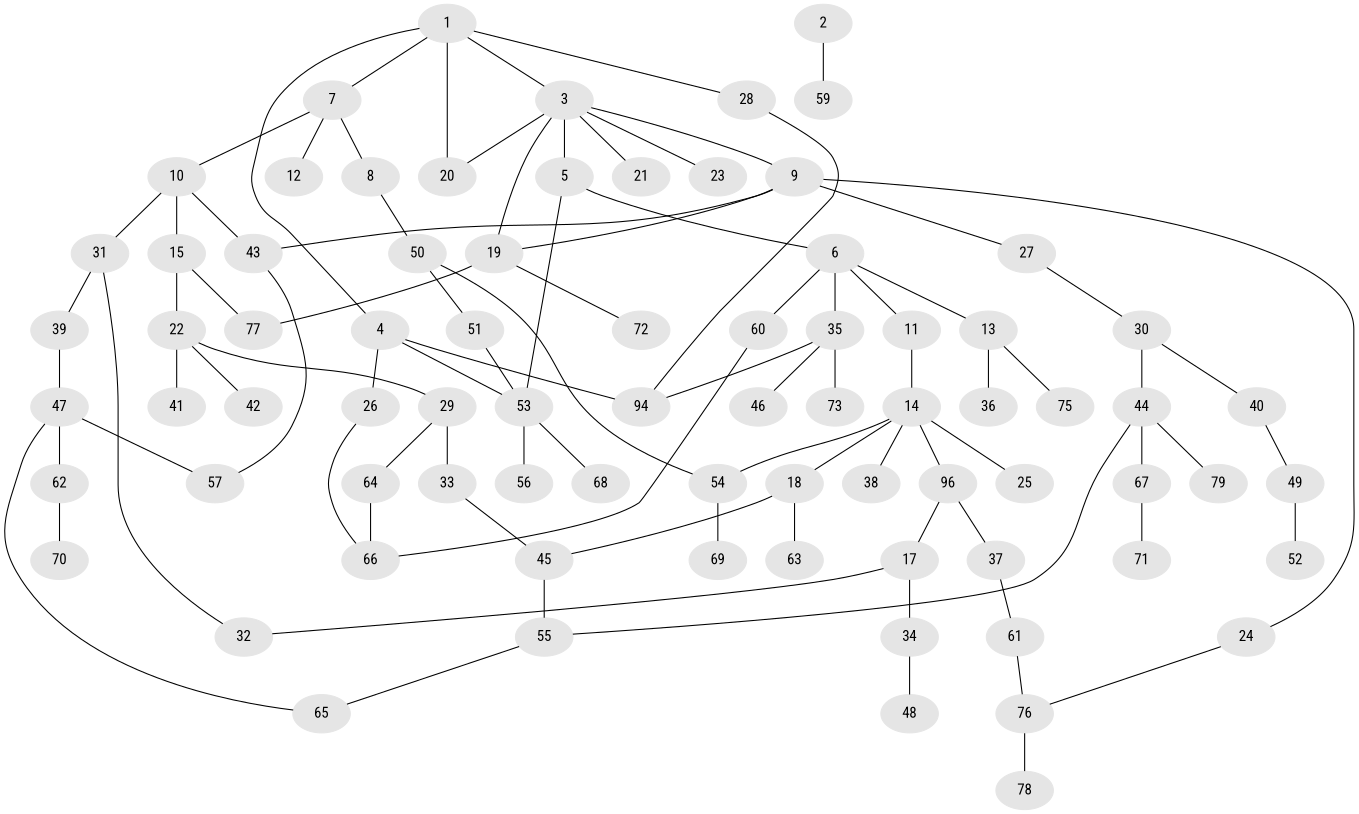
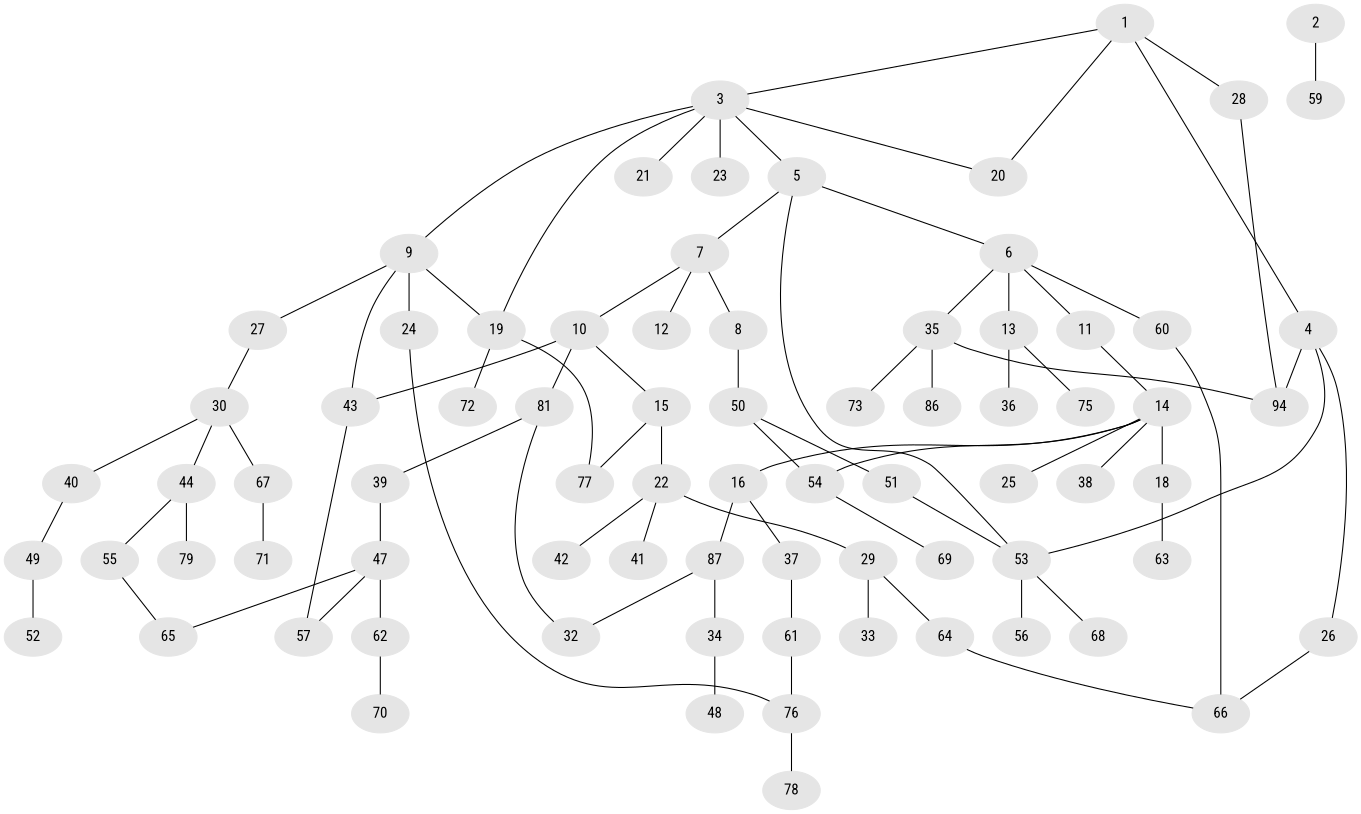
edge "1" -- "7": now "5" -- "7"
node "31": label "31" -> "81"
node "46": label "46" -> "86"
edge "44" -- "67": now "30" -- "67"
node "96": label "96" -> "16"
node "45": removed
node "17": label "17" -> "87"
